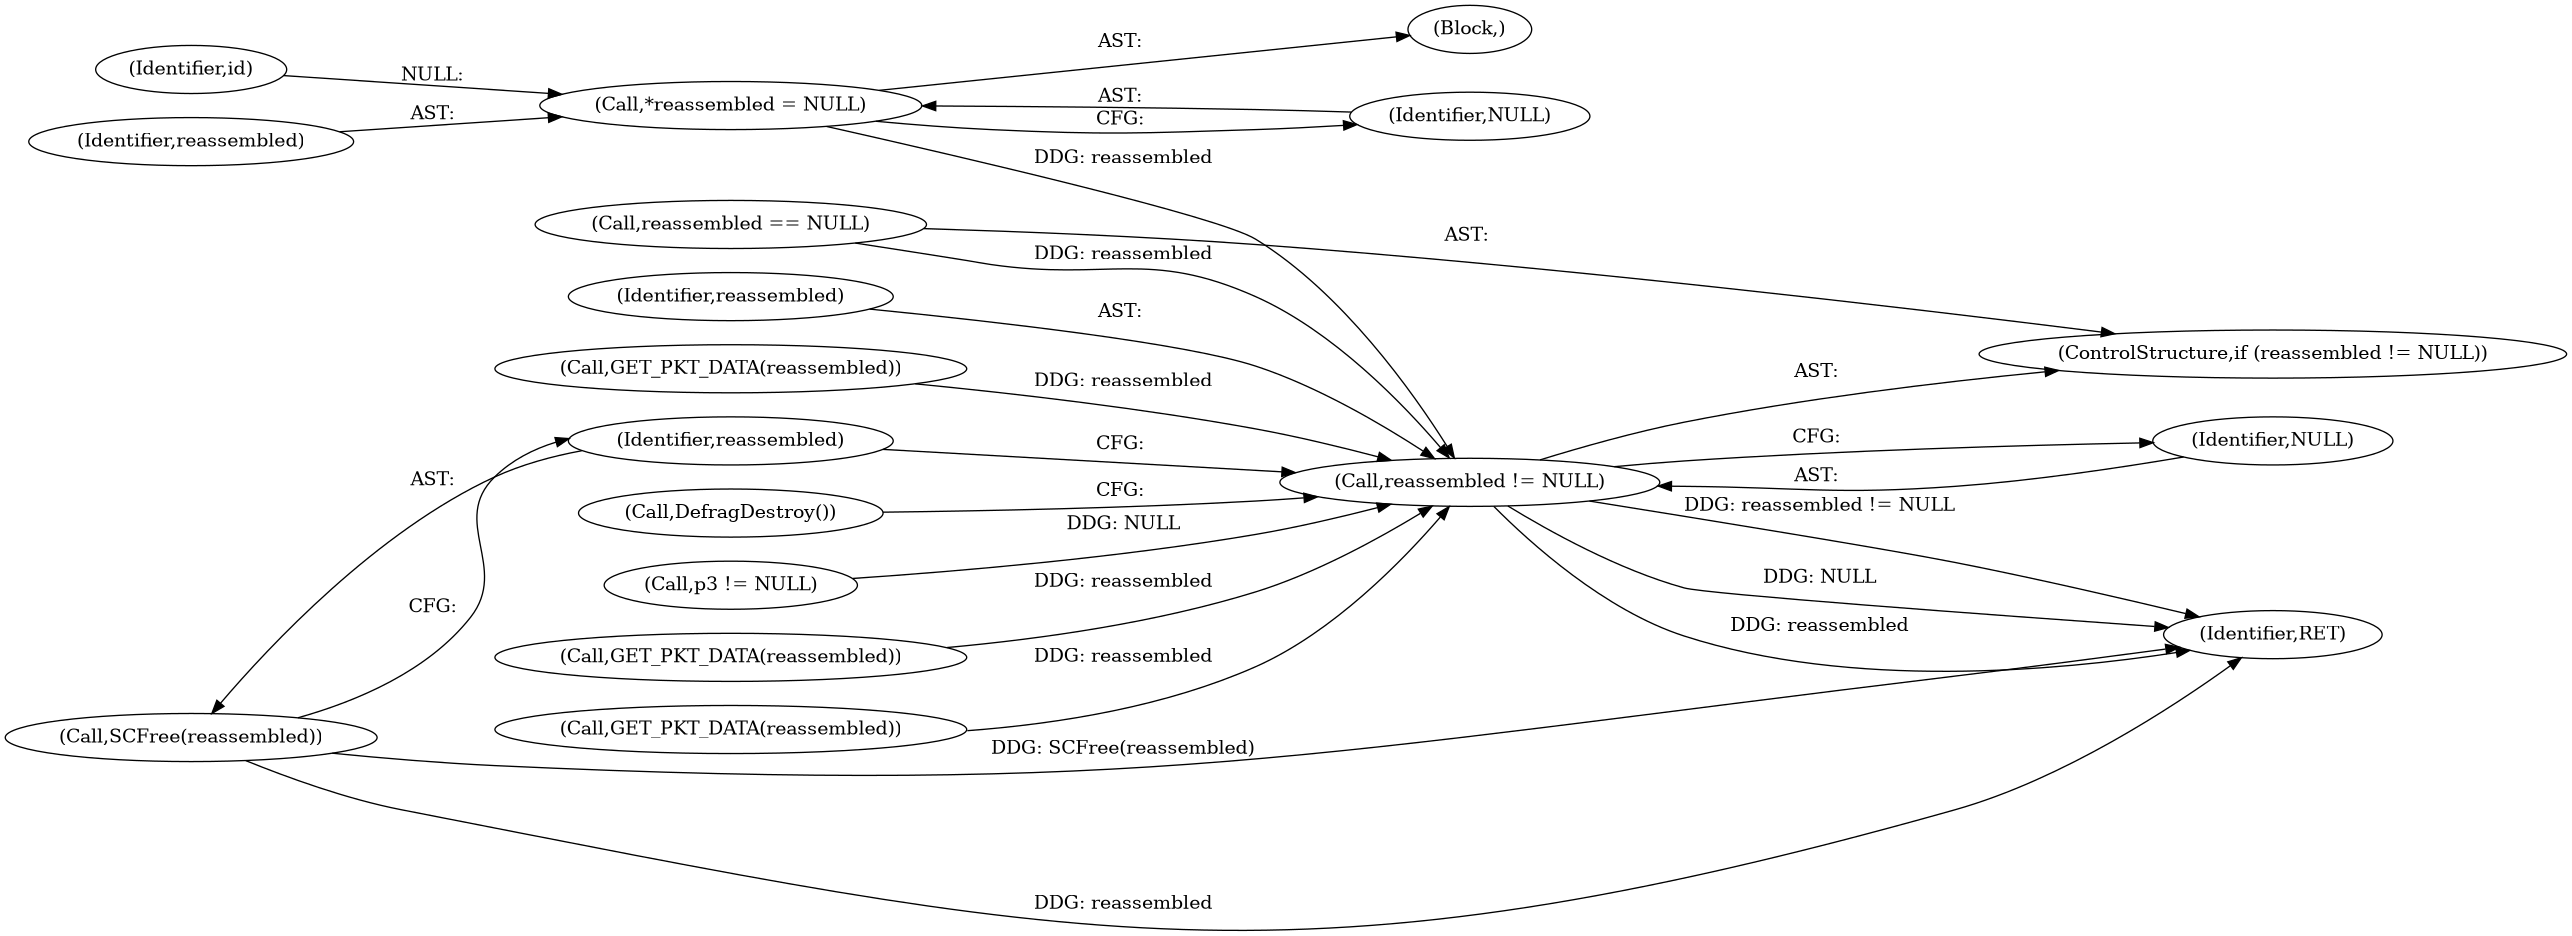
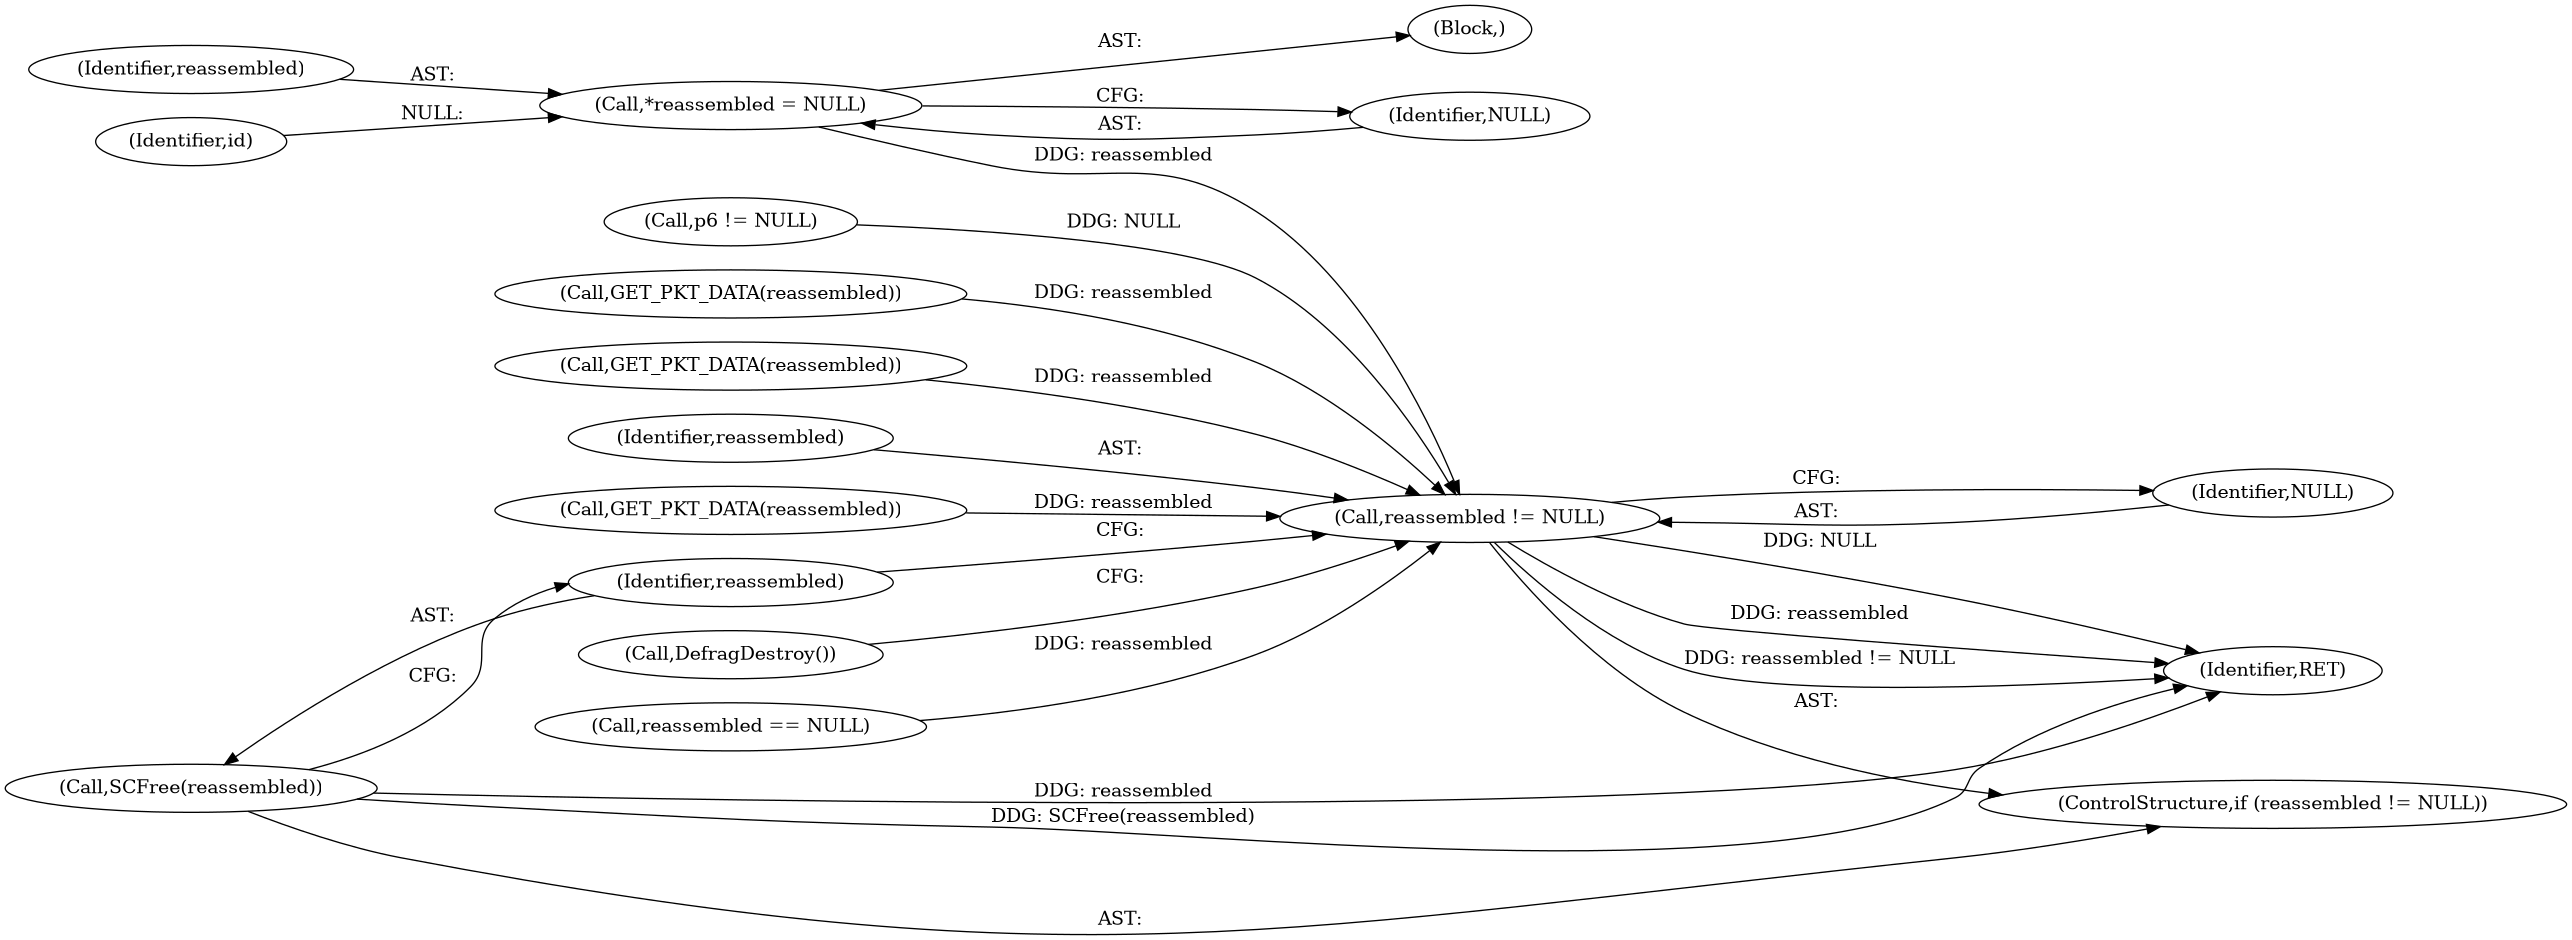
edge "(Call,reassembled == NULL)" -> "(ControlStructure,if (reassembled != NULL))": now "(Call,SCFree(reassembled))" -> "(ControlStructure,if (reassembled != NULL))"
node "(Call,p3 != NULL)": label "(Call,p3 != NULL)" -> "(Call,p6 != NULL)"
